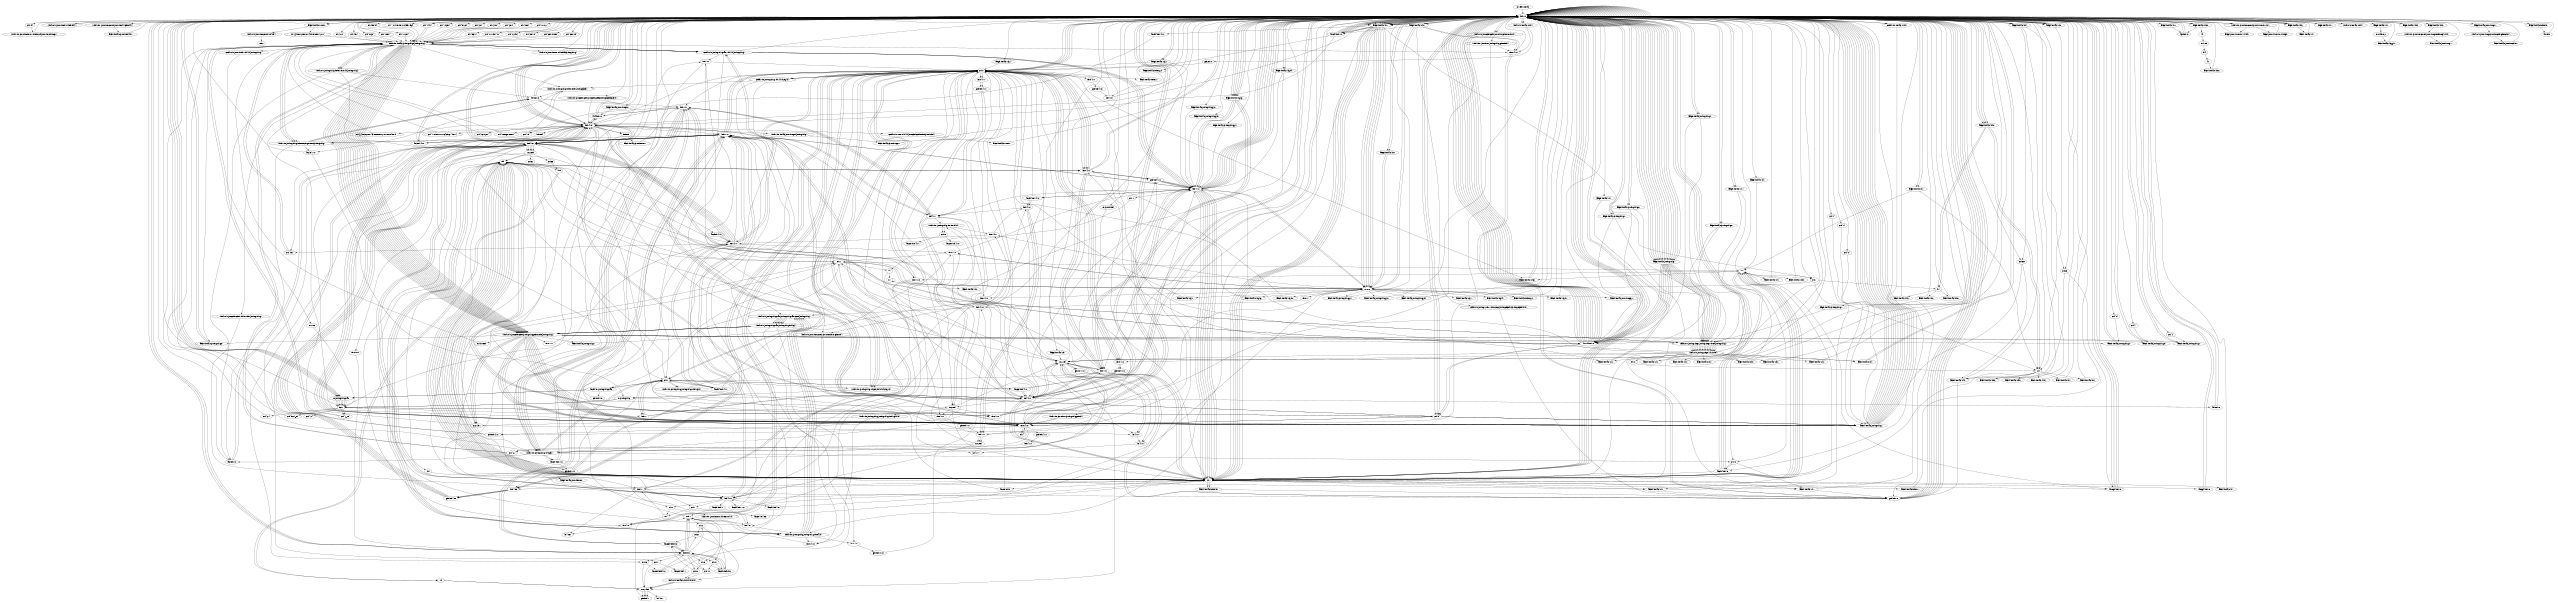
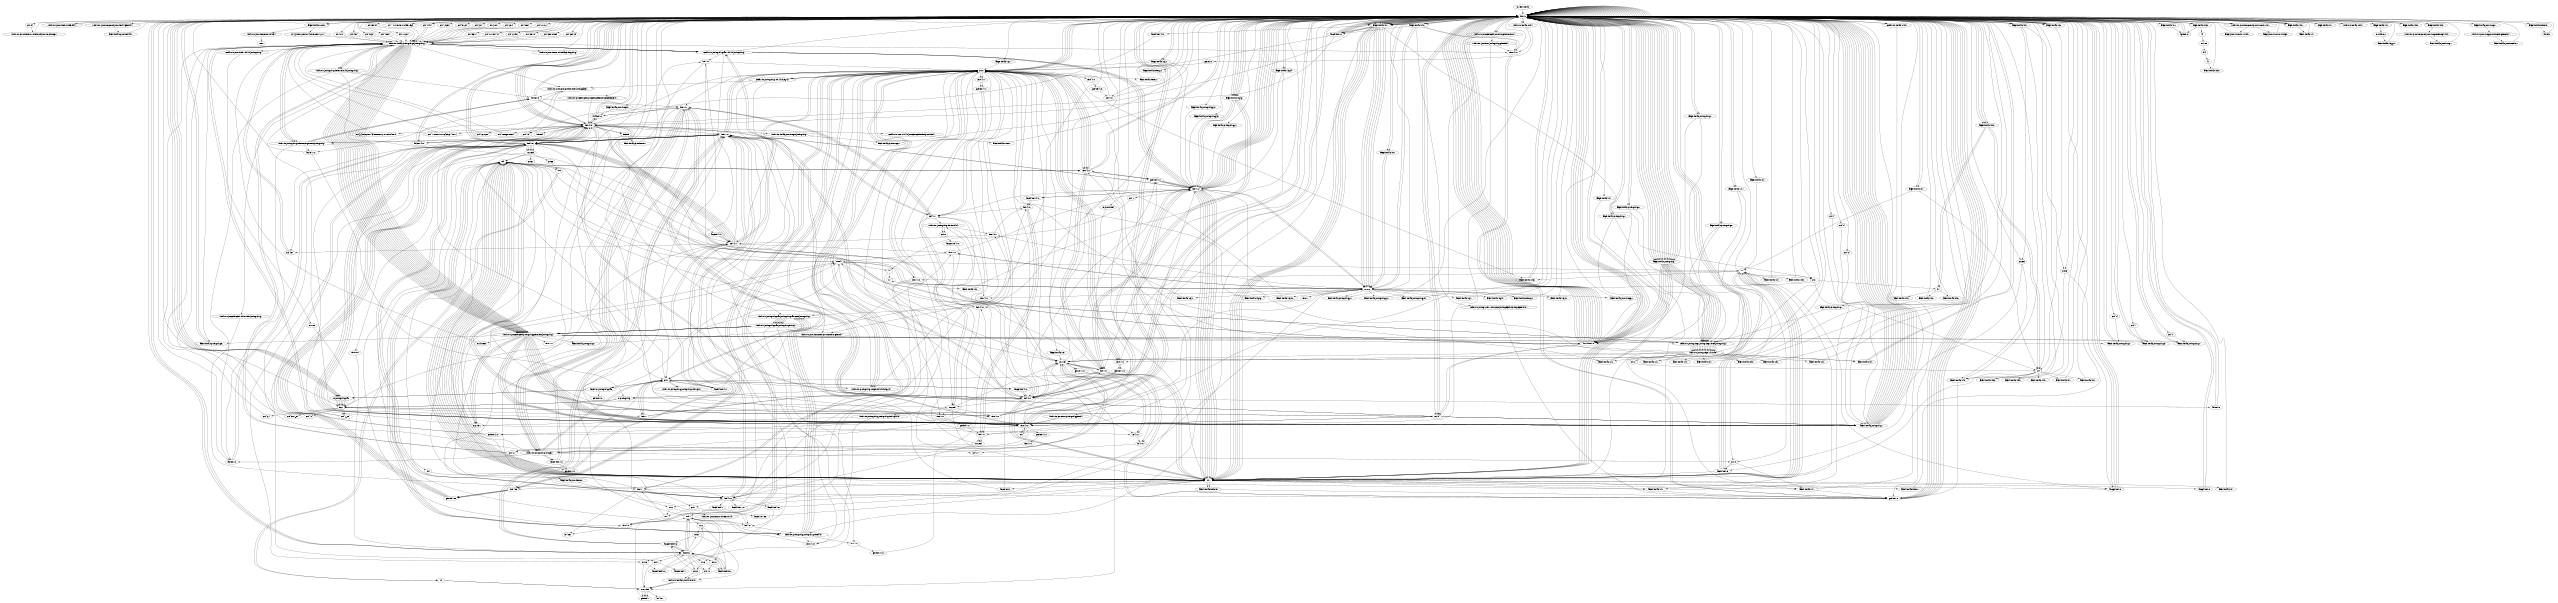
node "ifcmpne.c inc.i $r161 1": removed
node "push 8": label "push 8" -> "valueOf 8"
